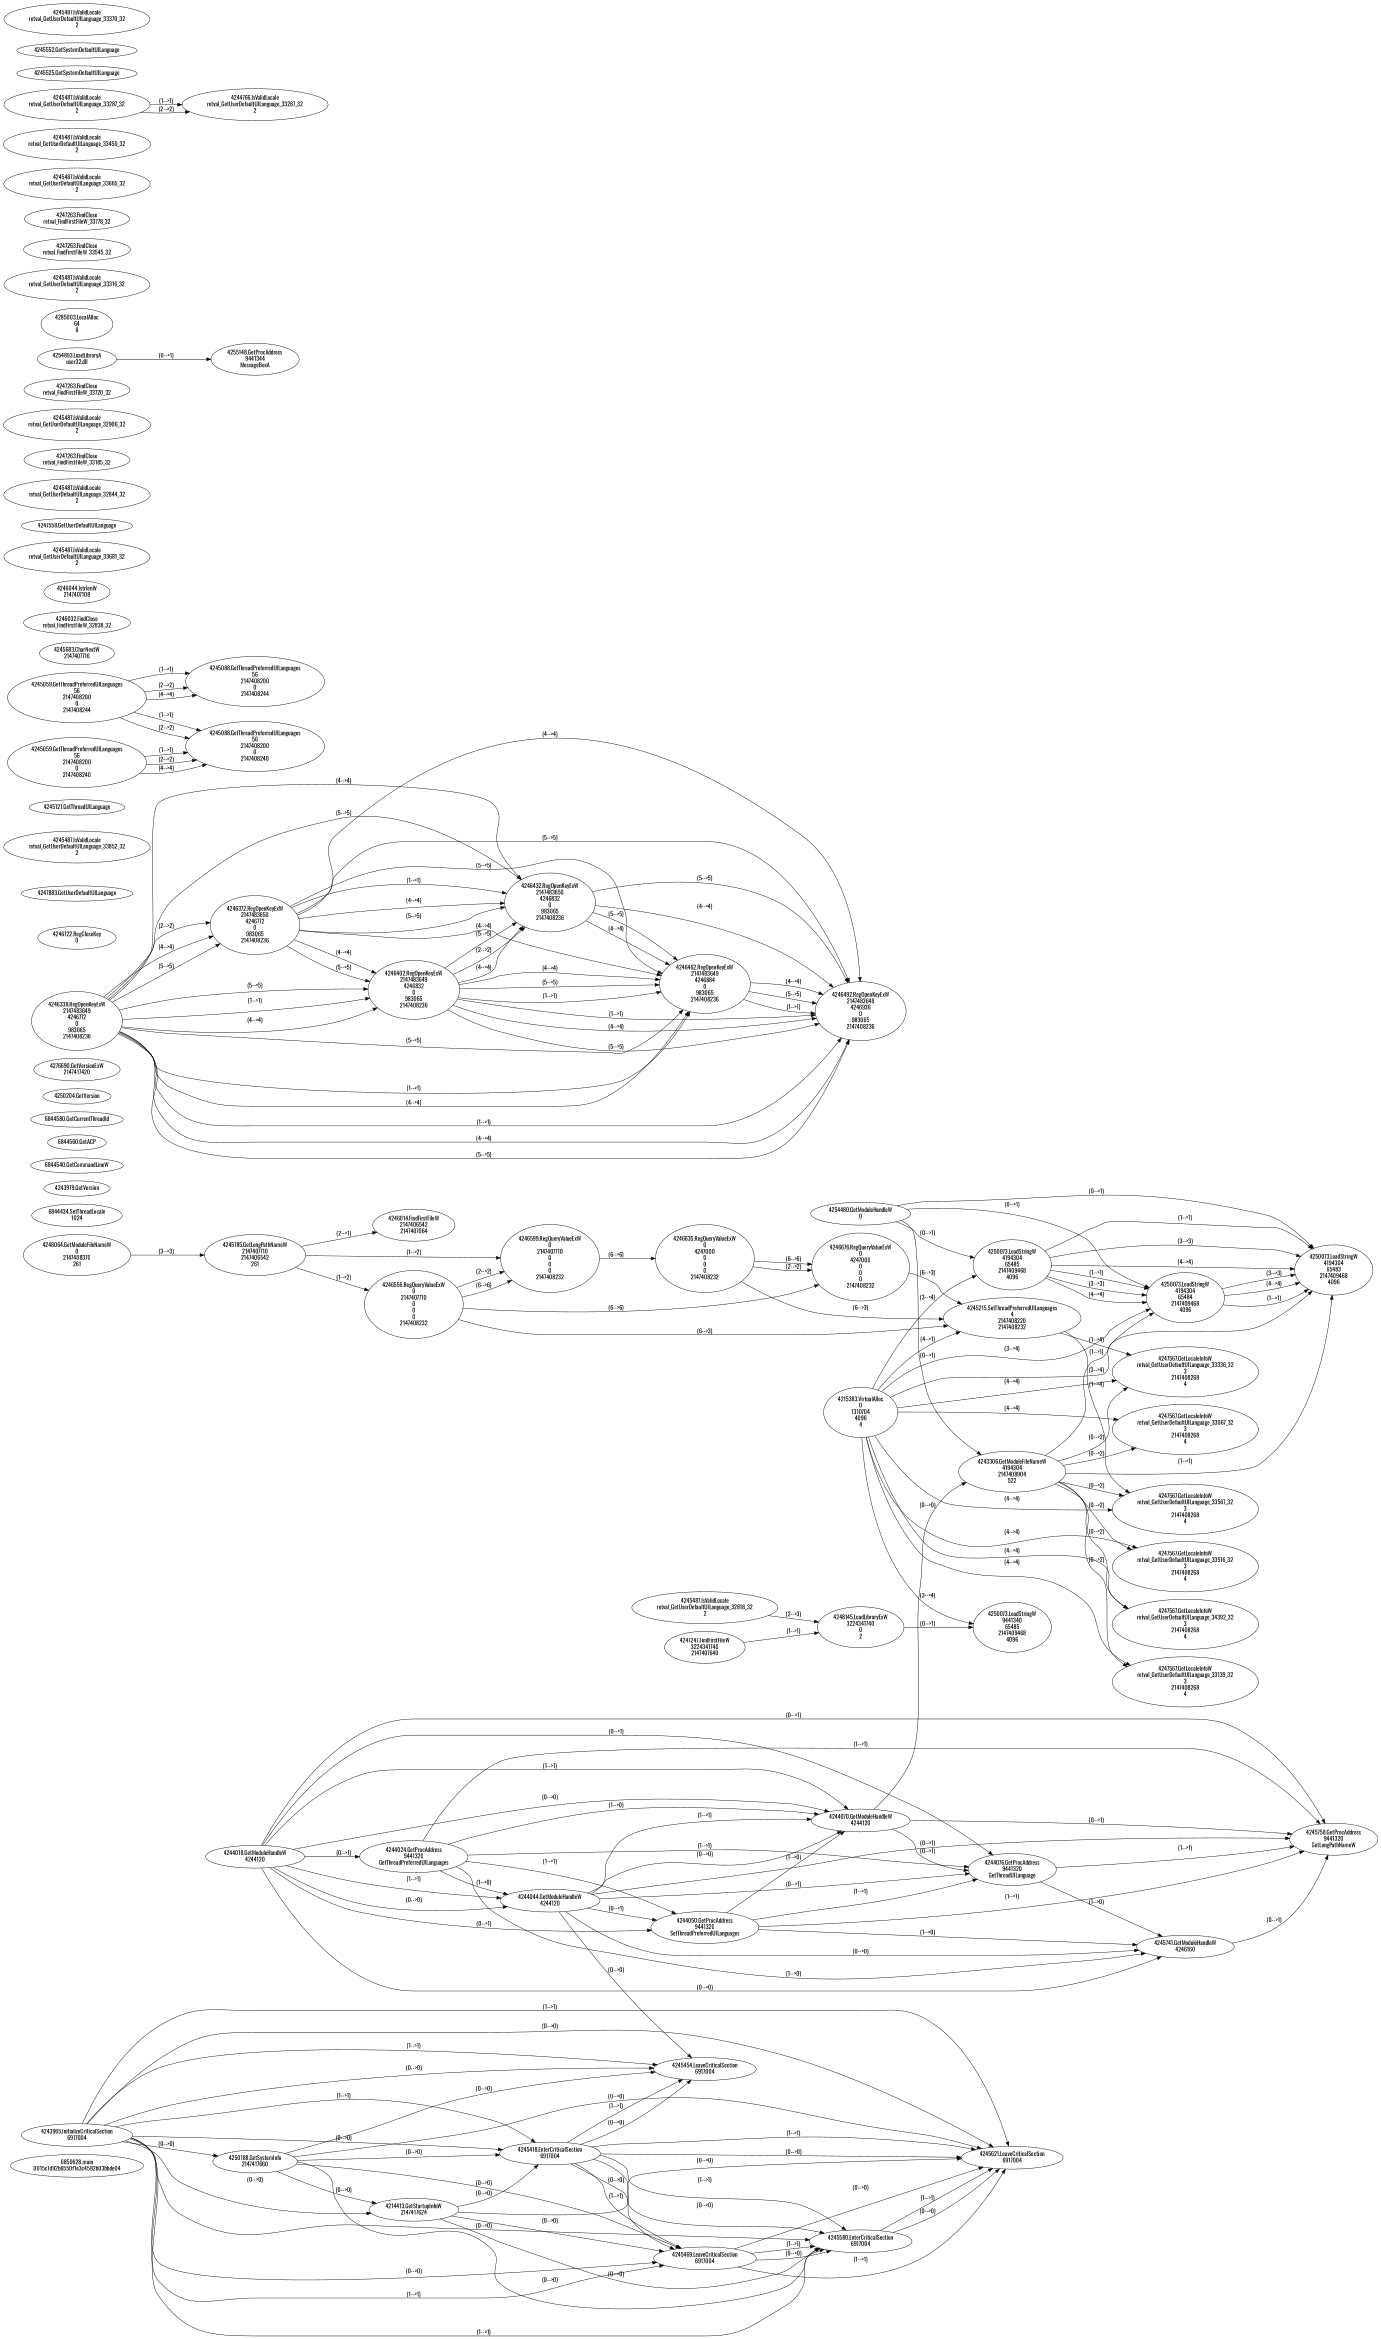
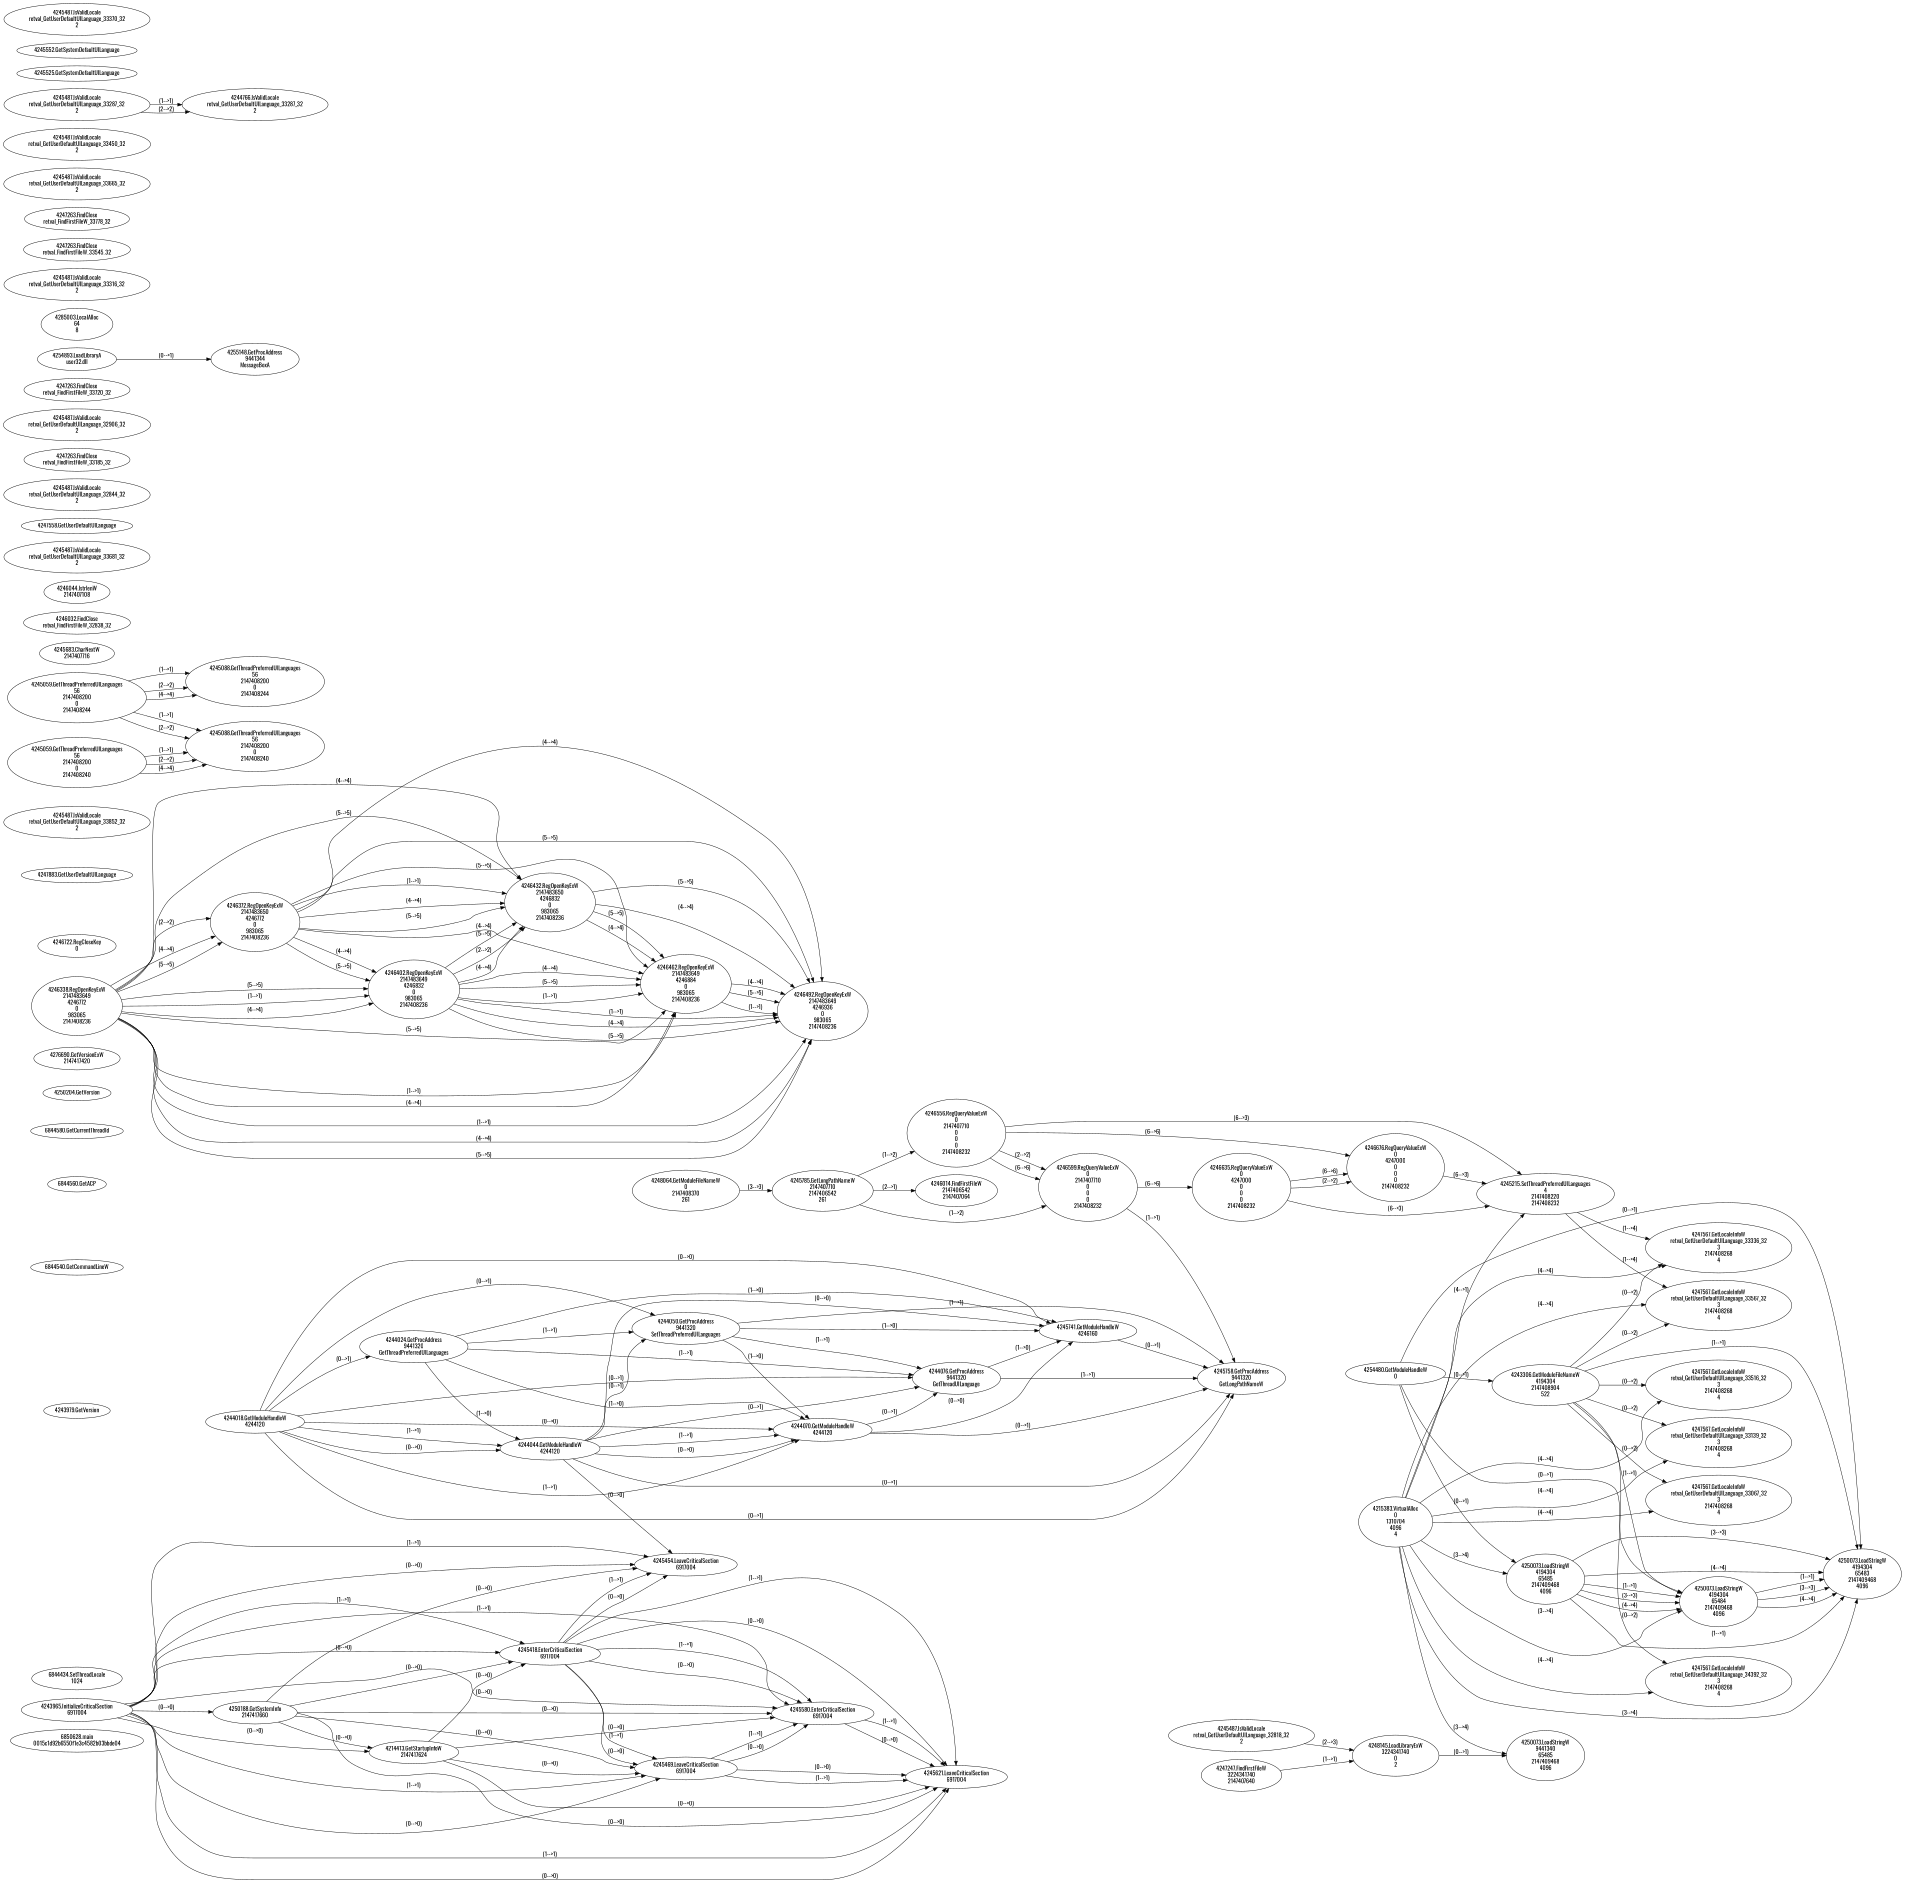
node "4245121.GetThreadUILanguage": removed
edge "4244070.GetModuleHandleW 4244120" -> "4243306.GetModuleFileNameW 4194304 2147408904 522": now "4244070.GetModuleHandleW 4244120" -> "4245741.GetModuleHandleW 4246160"
edge "4244024.GetProcAddress 9441320 GetThreadPreferredUILanguages" -> "4245758.GetProcAddress 9441320 GetLongPathNameW": now "4246599.RegQueryValueExW 0 2147407710 0 0 0 2147408232" -> "4245758.GetProcAddress 9441320 GetLongPathNameW"
